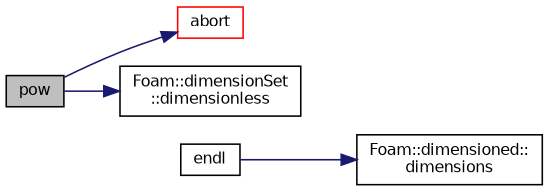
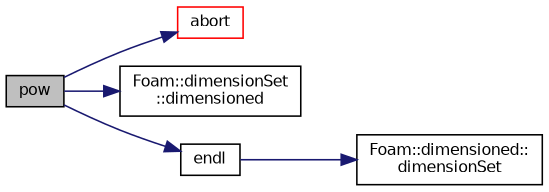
node "Foam::dimensionSet ::dimensionless": label "Foam::dimensionSet ::dimensionless" -> "Foam::dimensionSet ::dimensioned"
edge "pow" -> "endl": added
node "Foam::dimensioned:: dimensions": label "Foam::dimensioned:: dimensions" -> "Foam::dimensioned:: dimensionSet"
